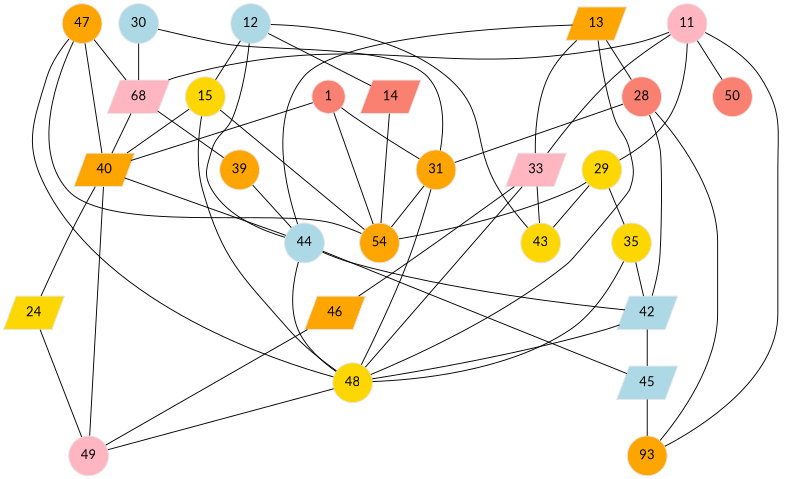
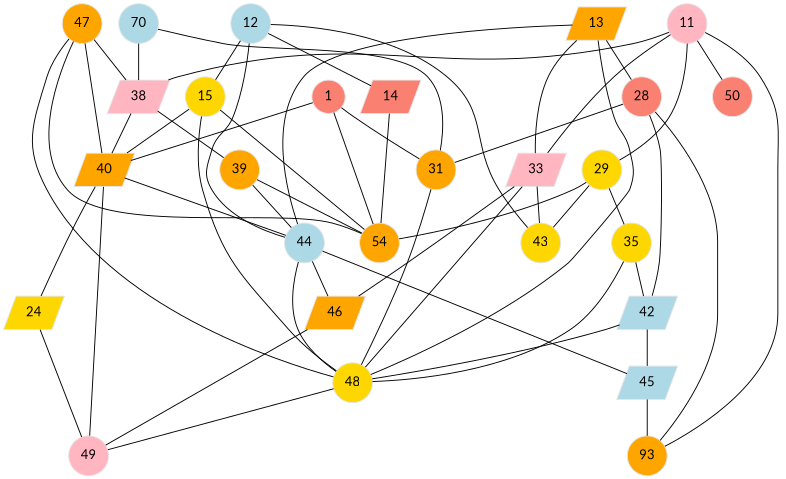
node "30": label "30" -> "70"
node "68": label "68" -> "38"
edge "31" -- "54": now "39" -- "54"
edge "44" -- "42": now "44" -- "46"
